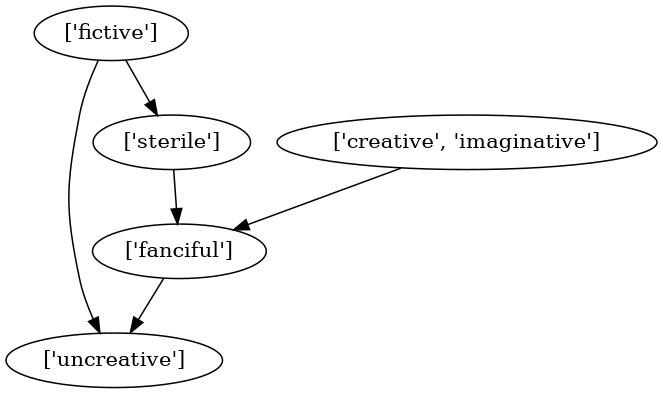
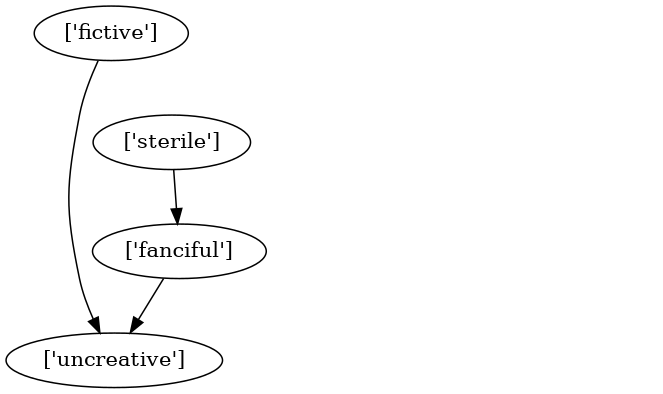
edge "['fictive']" -> "['sterile']": removed
node "['creative', 'imaginative']": removed
